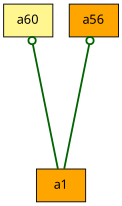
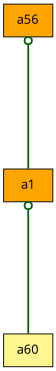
edge "a1" -> "a60": reversed
